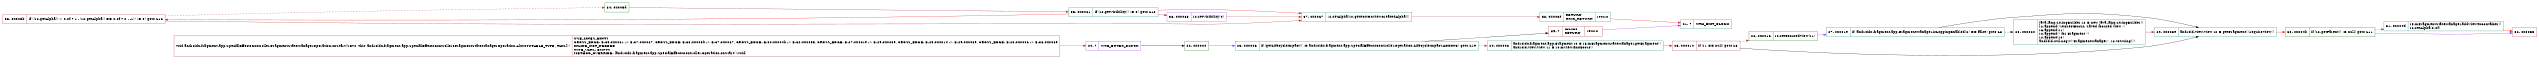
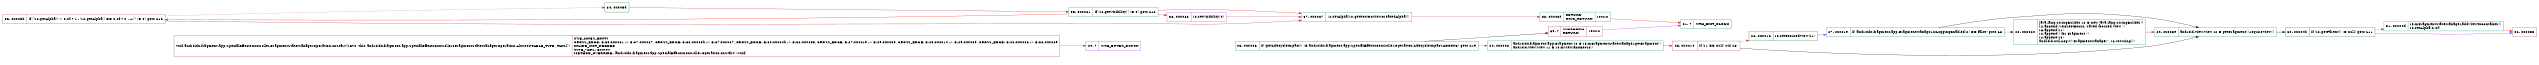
node "39: ?": text "INLINE" -> "SYNTHETIC"
edge "29: 0x003e" -> "30: 0x004b": color red -> black
node "22: 0x0000": removed
node "25: 0x0014": text "if (r1 == null) goto L8" -> "if (r1 == null) util L8"
